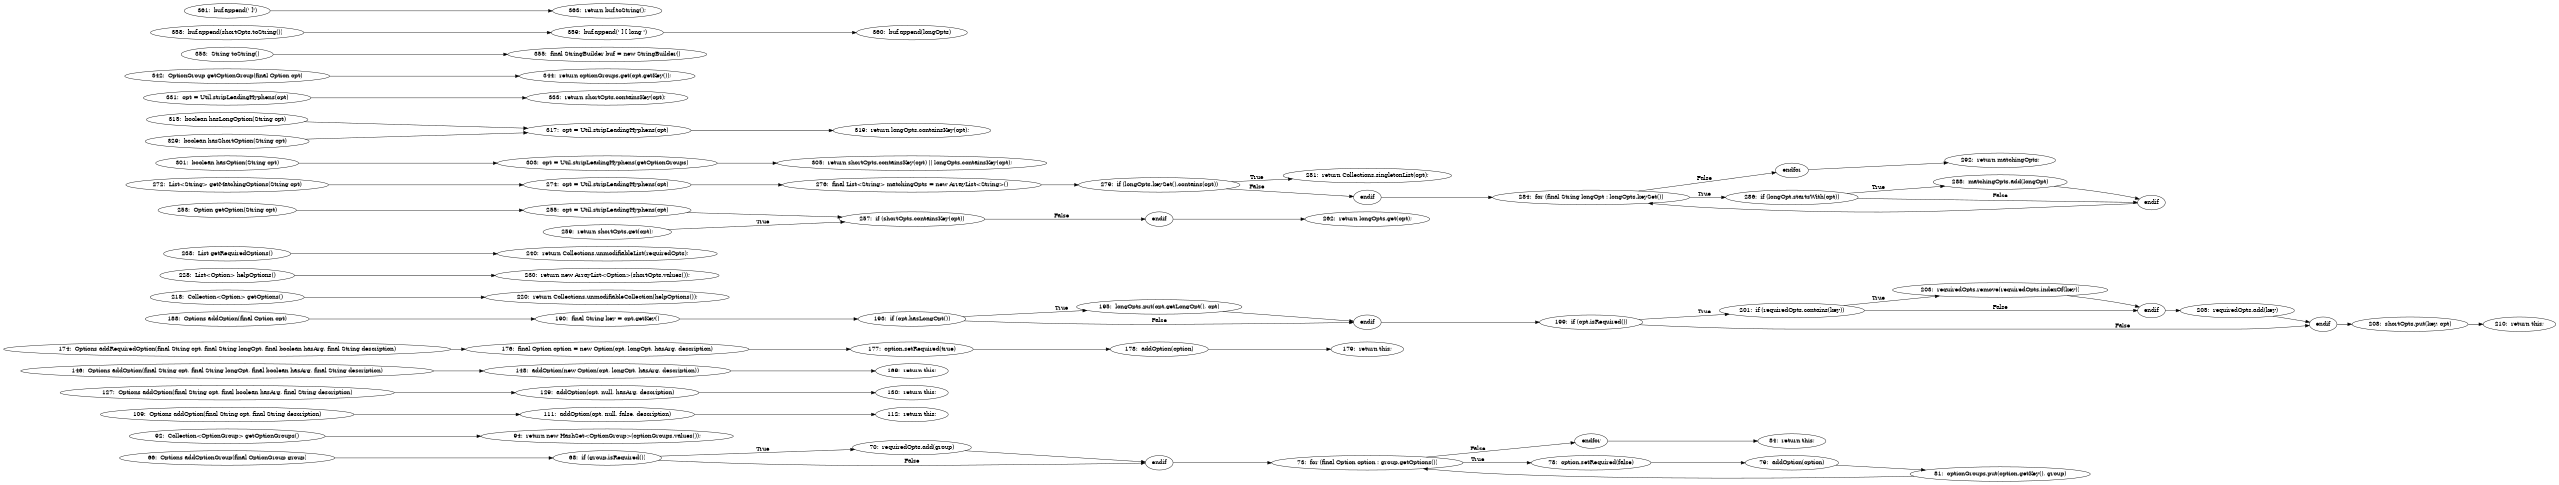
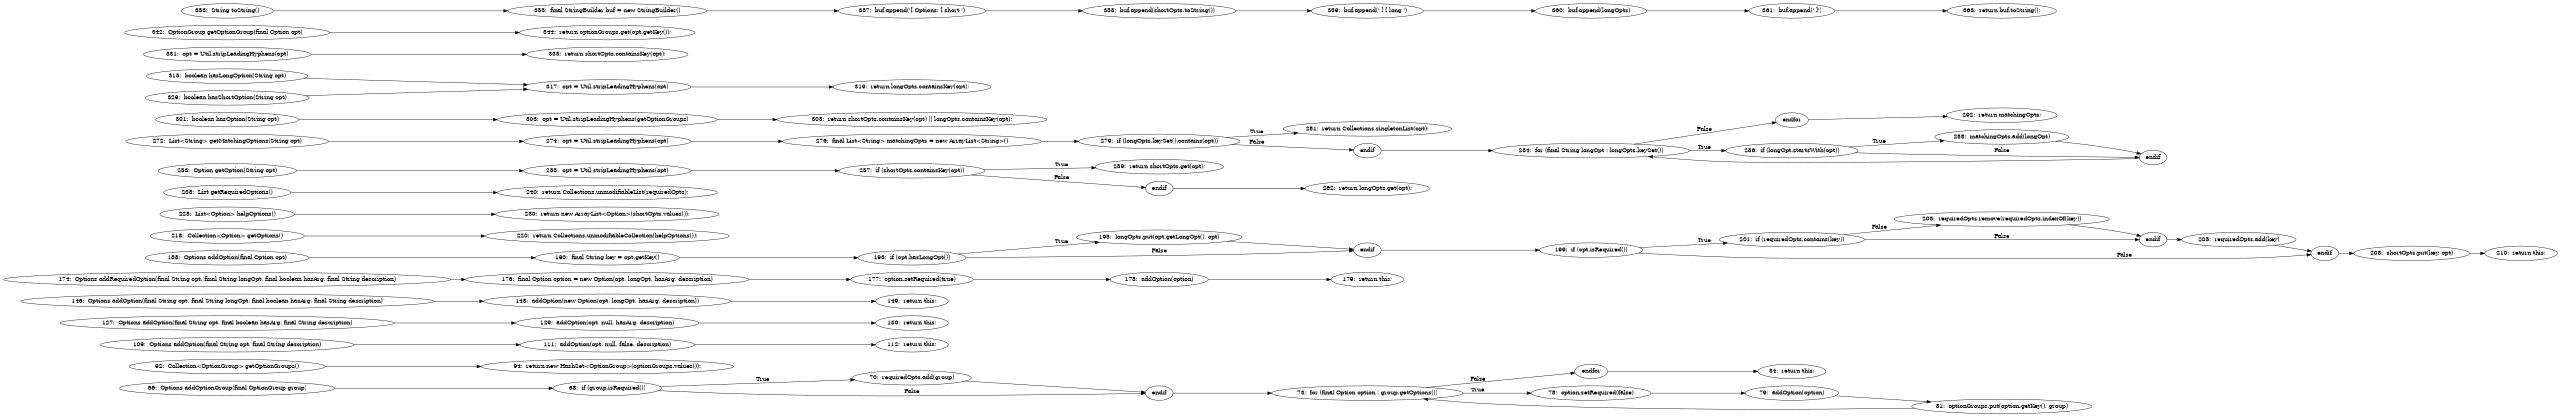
node "357:  buf.append('[ Options: [ short ')": added
edge "360:  buf.append(longOpts)" -> "361:  buf.append(' ]')": added
edge "259:  return shortOpts.get(opt);" -> "257:  if (shortOpts.containsKey(opt))": reversed
edge "201:  if (requiredOpts.contains(key))" -> "203:  requiredOpts.remove(requiredOpts.indexOf(key))": label "True" -> "False"
node "169:  return this;": label "169:  return this;" -> "149:  return this;"
